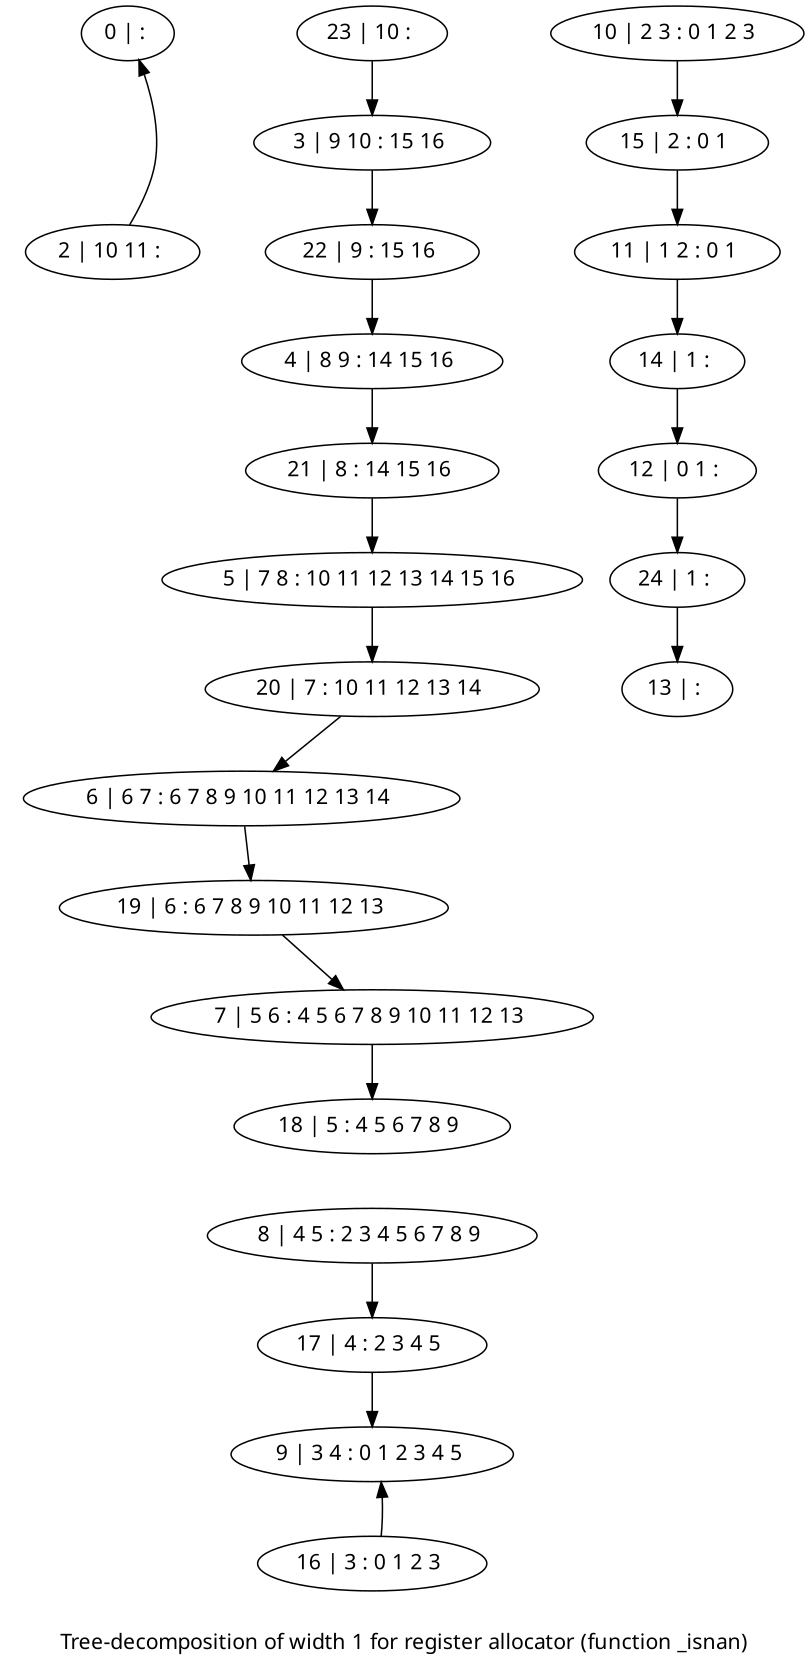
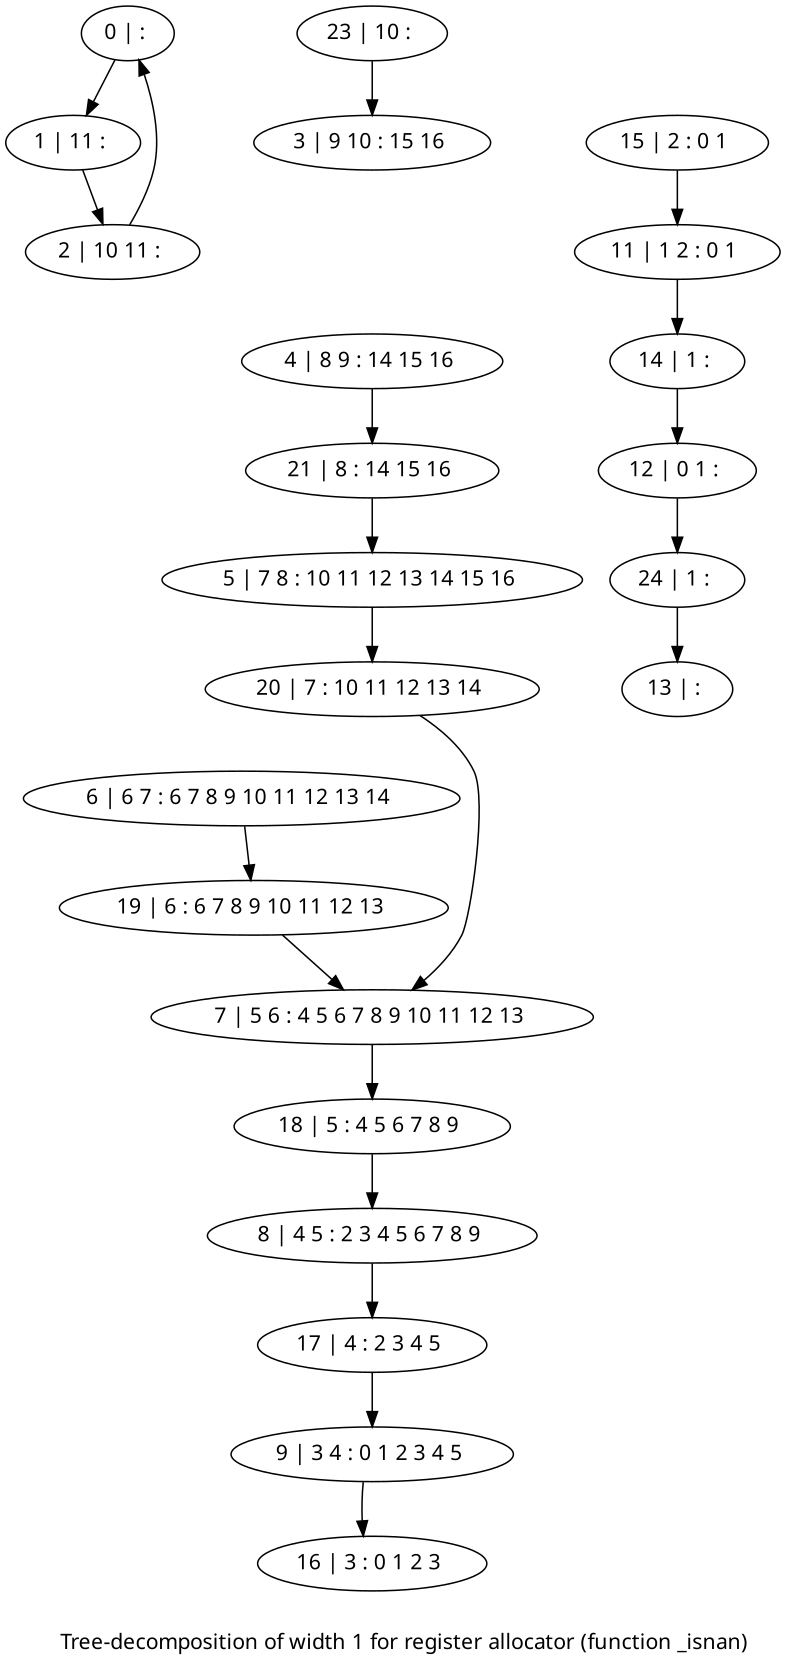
node "10 | 2 3 : 0 1 2 3": removed
node "1 | 11 :": added
node "22 | 9 : 15 16": removed
edge "20 | 7 : 10 11 12 13 14" -> "6 | 6 7 : 6 7 8 9 10 11 12 13 14": now "20 | 7 : 10 11 12 13 14" -> "7 | 5 6 : 4 5 6 7 8 9 10 11 12 13"
edge "18 | 5 : 4 5 6 7 8 9" -> "8 | 4 5 : 2 3 4 5 6 7 8 9": added
edge "16 | 3 : 0 1 2 3" -> "9 | 3 4 : 0 1 2 3 4 5": reversed
